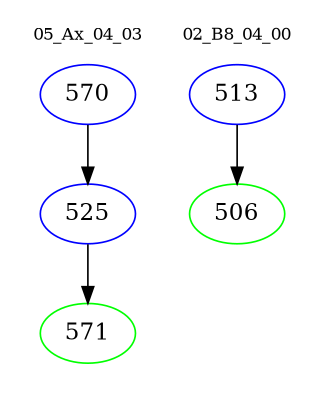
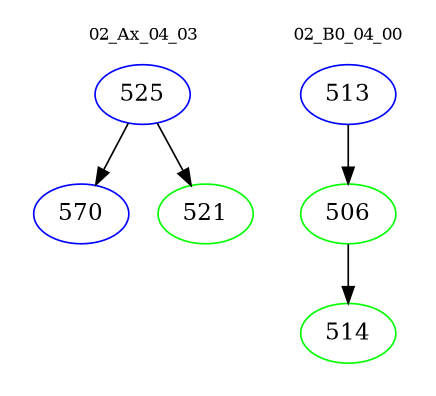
cluster "05_Ax_04_03": label "05_Ax_04_03" -> "02_Ax_04_03"
cluster "02_B8_04_00": label "02_B8_04_00" -> "02_B0_04_00"
edge "570" -> "525": reversed
node "571": label "571" -> "521"
node "514": added
